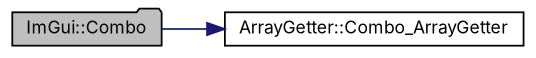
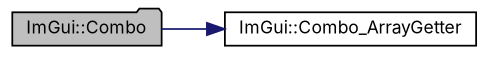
node "ArrayGetter::Combo_ArrayGetter": label "ArrayGetter::Combo_ArrayGetter" -> "ImGui::Combo_ArrayGetter"
